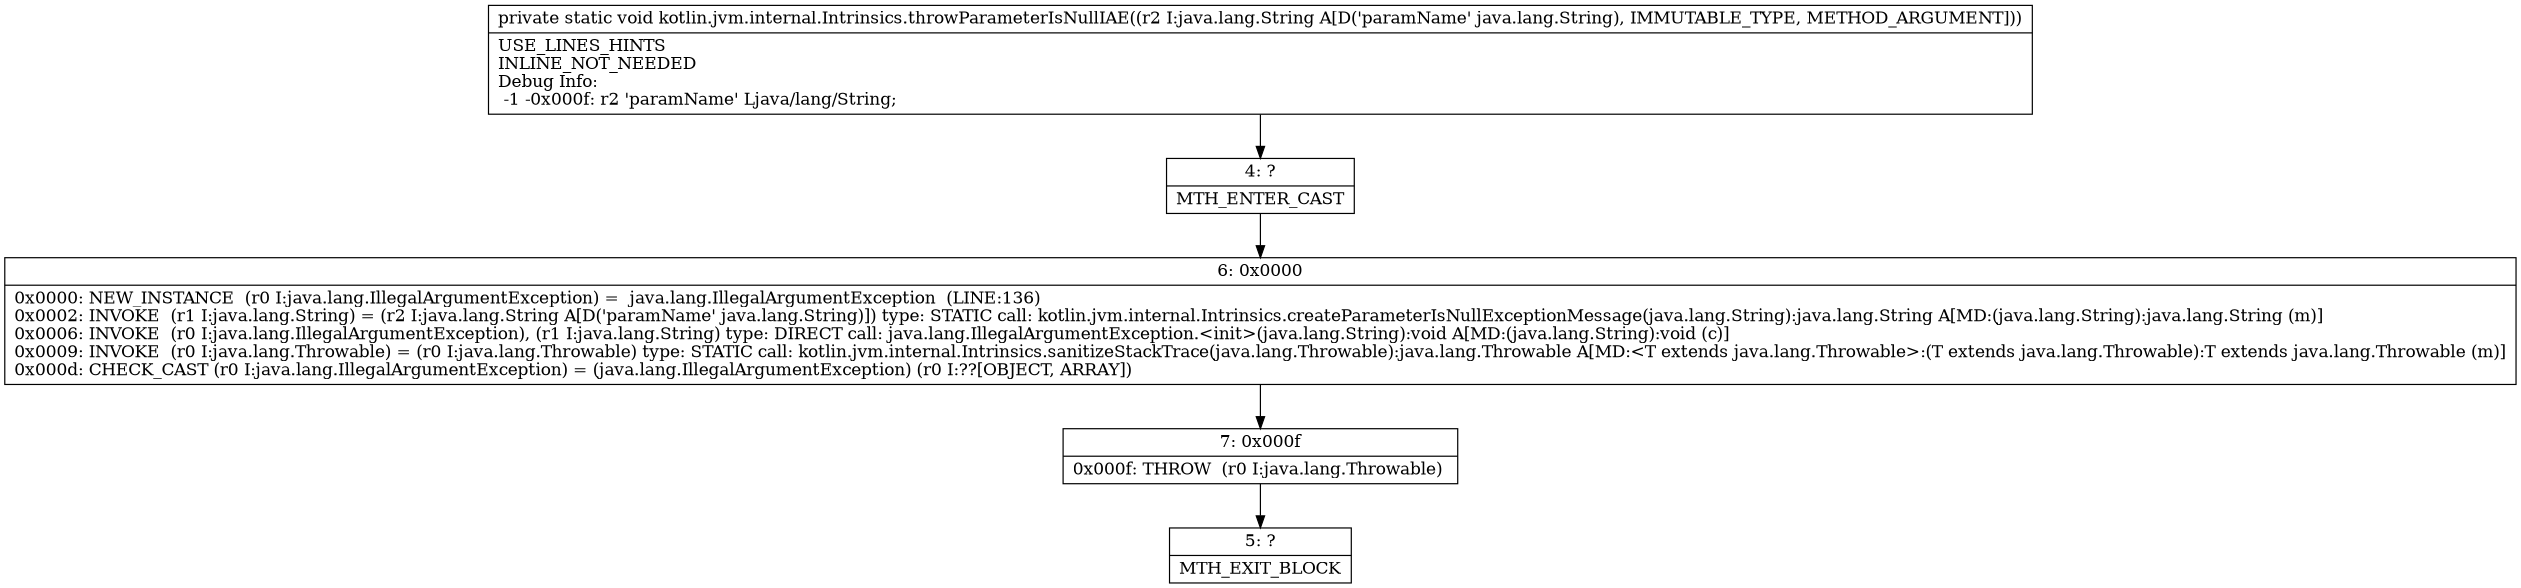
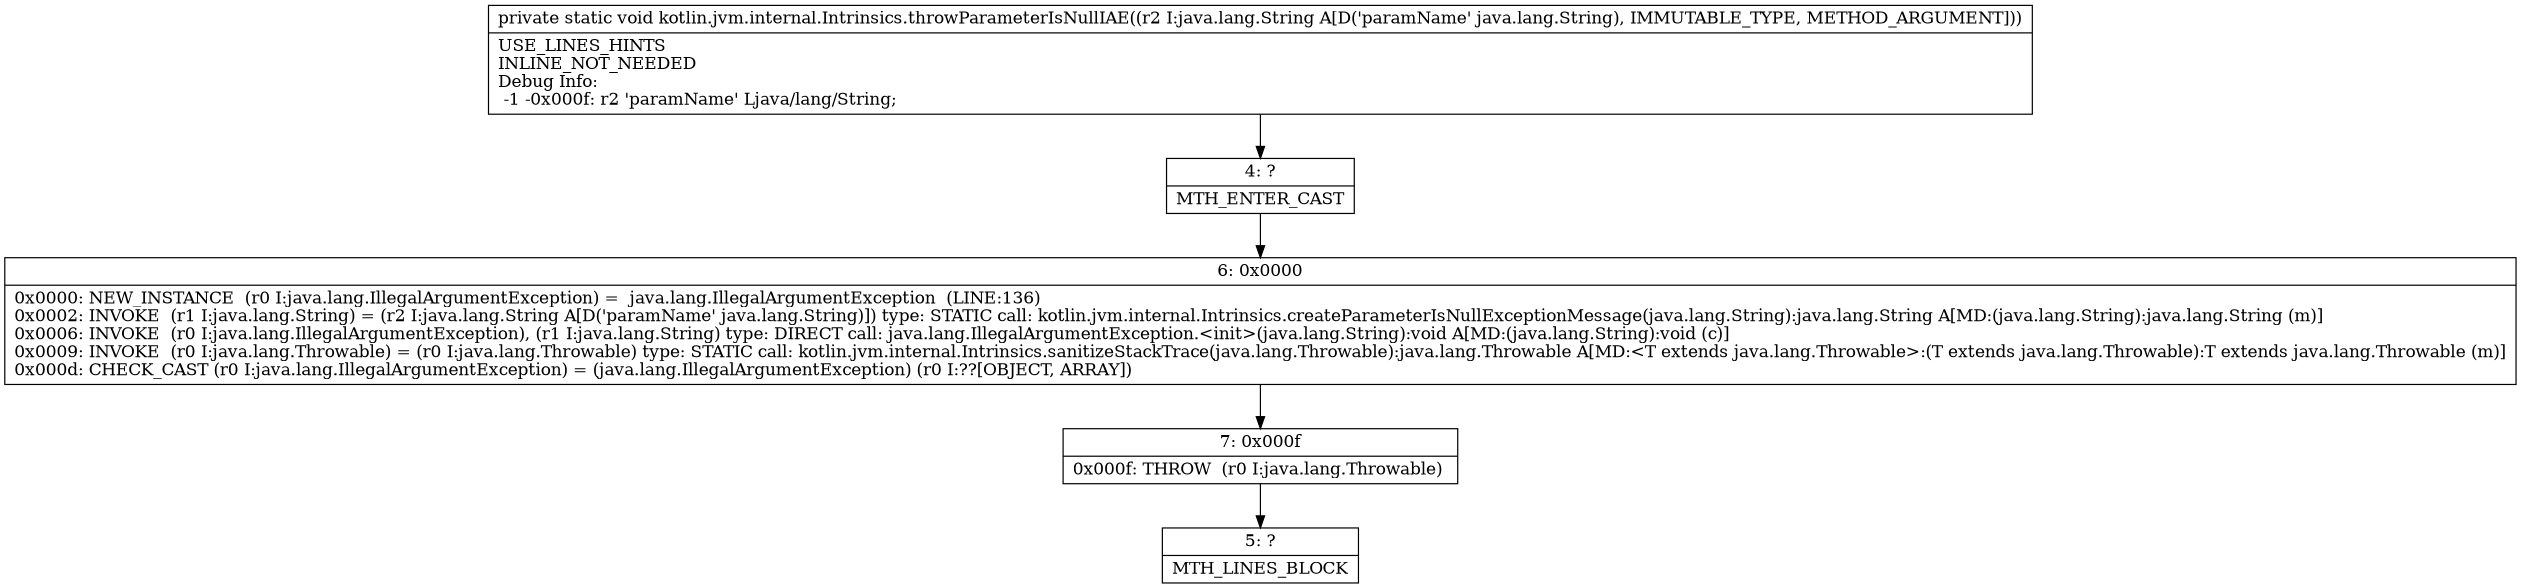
node "5: ?": text "MTH_EXIT_BLOCK" -> "MTH_LINES_BLOCK"
